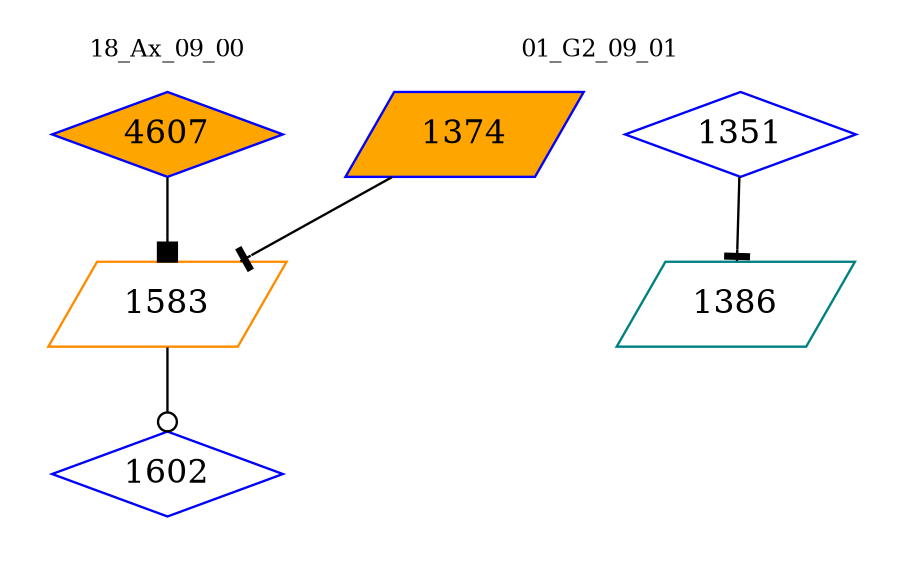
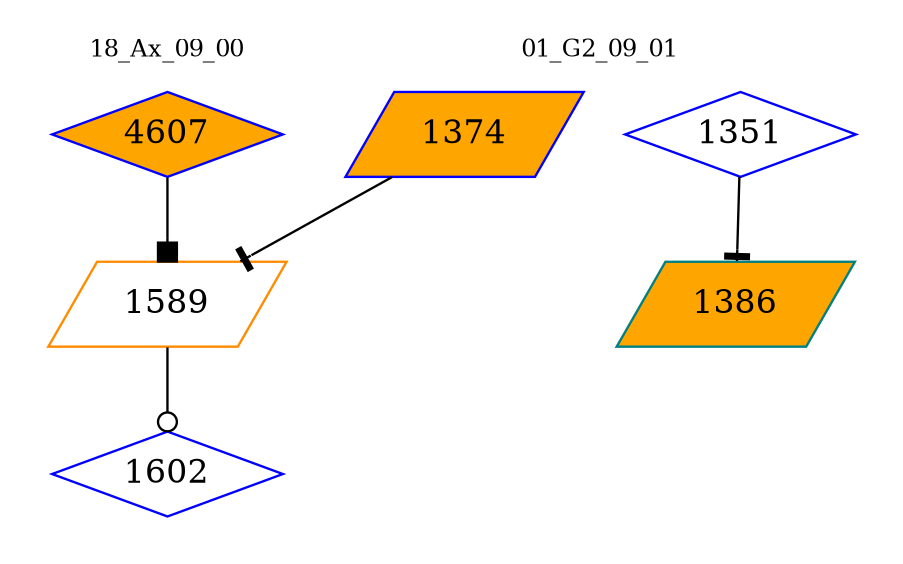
node "1583": label "1583" -> "1589"
node "1386": fillcolor white -> orange
